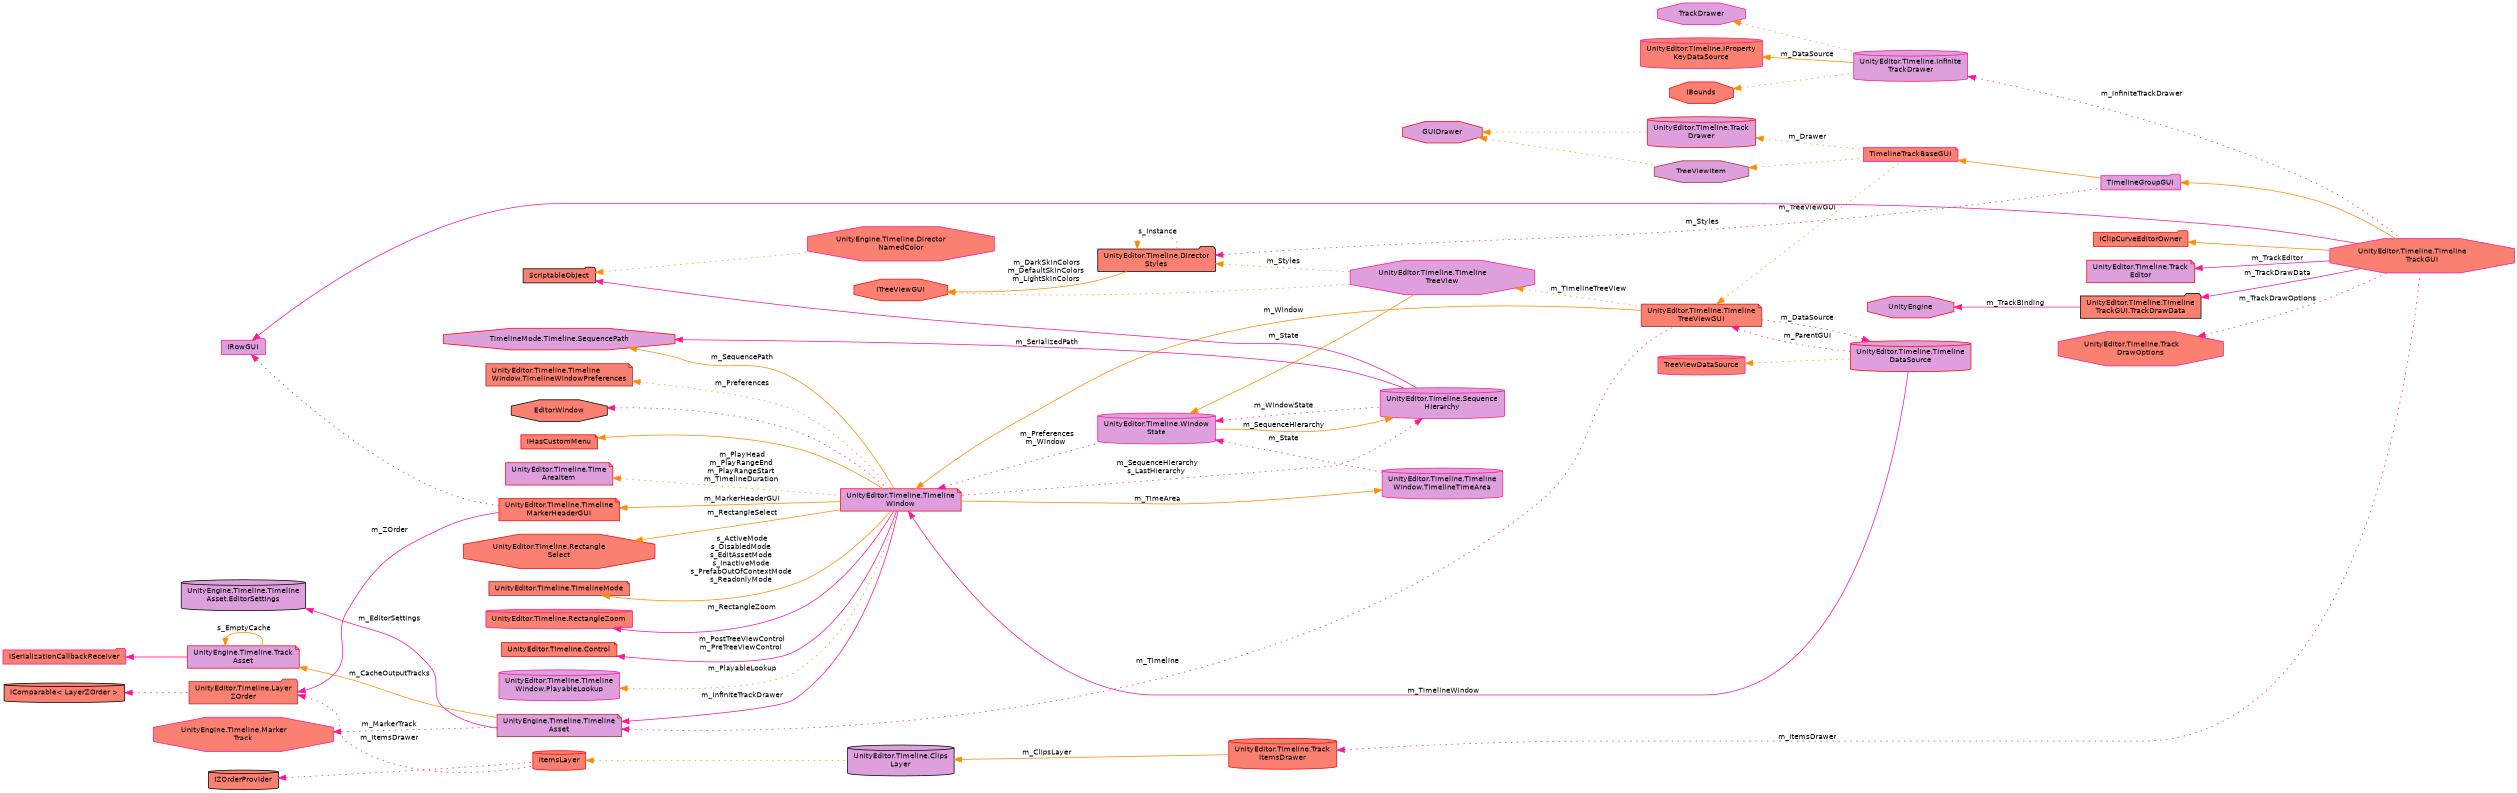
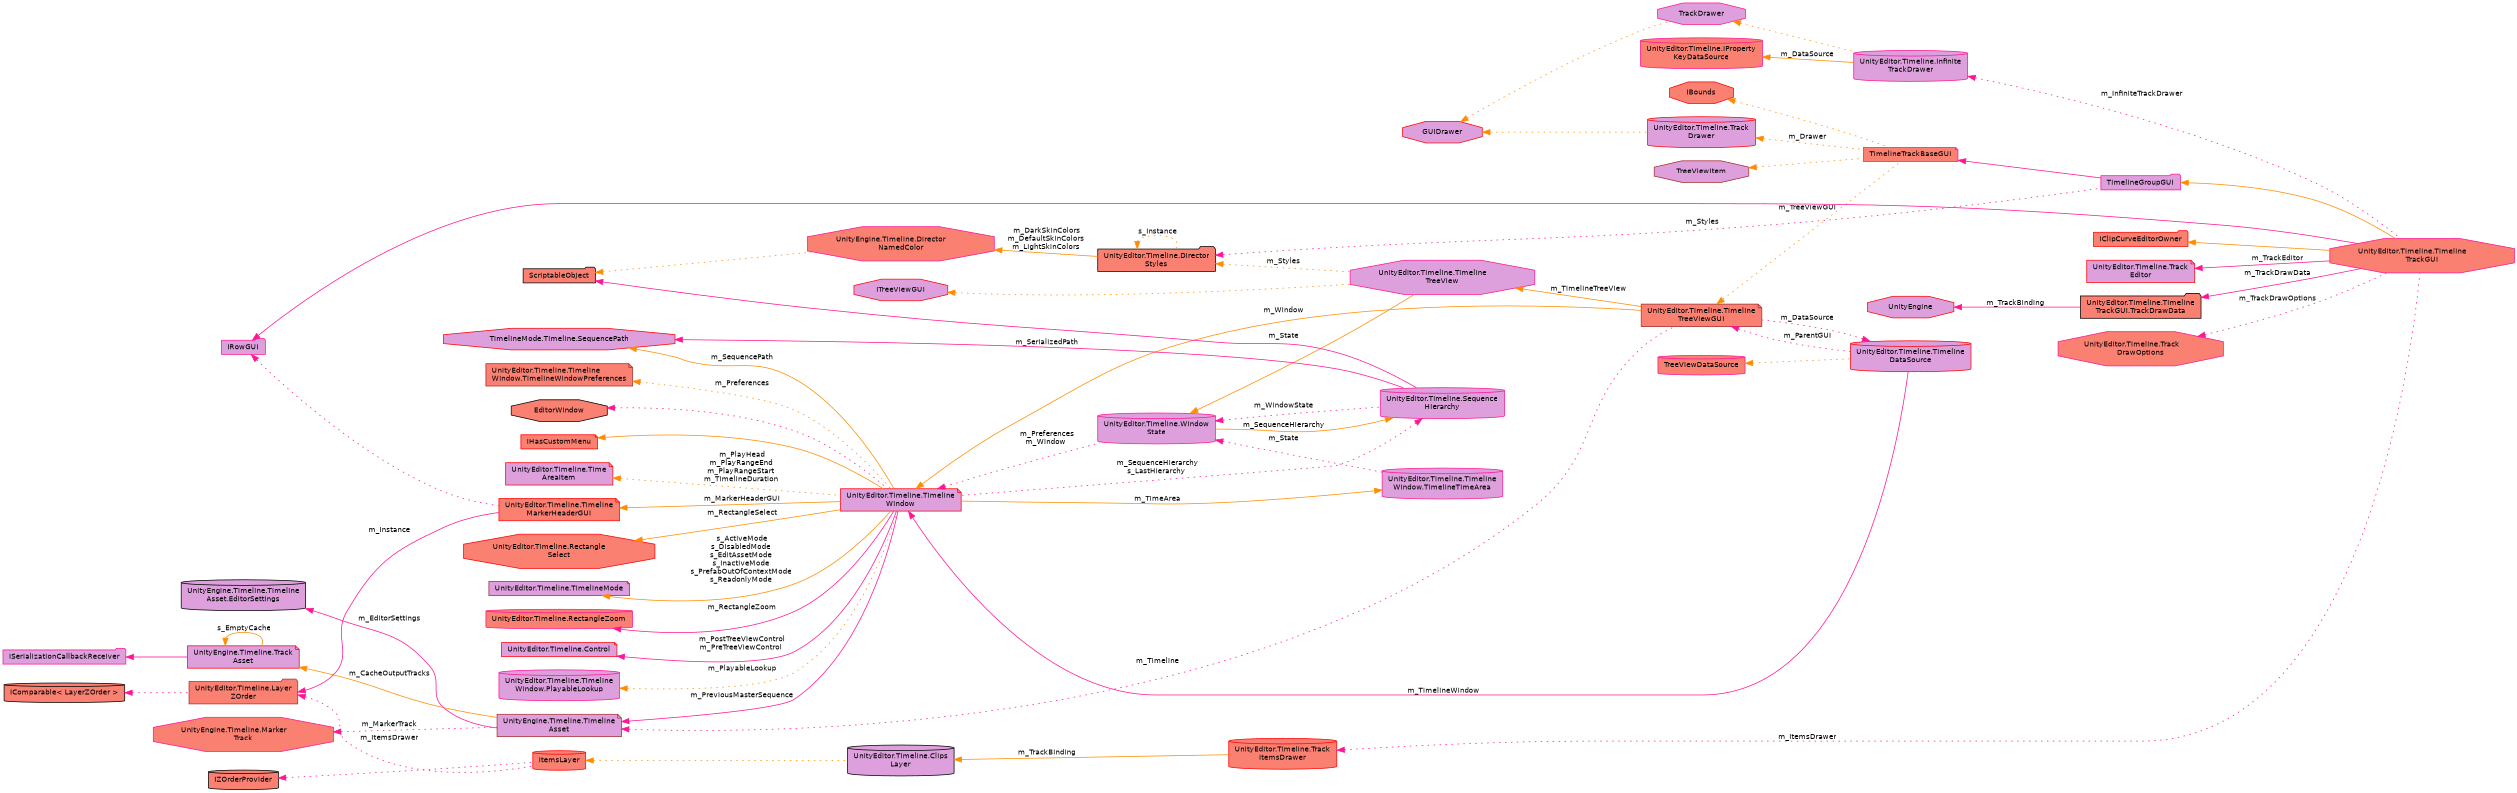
edge "UnityEditor.Timeline.Infinite TrackDrawer" -> "IBounds": now "TimelineTrackBaseGUI" -> "IBounds"
edge "TreeViewItem" -> "GUIDrawer": now "TrackDrawer" -> "GUIDrawer"
edge "TimelineGroupGUI" -> "TimelineTrackBaseGUI": color darkorange -> deeppink
edge "UnityEditor.Timeline.Director Styles" -> "ITreeViewGUI": now "UnityEditor.Timeline.Director Styles" -> "UnityEngine.Timeline.Director NamedColor"
node "ITreeViewGUI": fillcolor salmon -> plum
edge "UnityEditor.Timeline.Timeline TreeViewGUI" -> "UnityEditor.Timeline.Timeline TreeView": style dotted -> solid
edge "UnityEditor.Timeline.Timeline MarkerHeaderGUI" -> "UnityEditor.Timeline.Layer ZOrder": label " m_ZOrder" -> " m_Instance"
node "UnityEditor.Timeline.TimelineMode": fillcolor salmon -> plum
node "UnityEditor.Timeline.Control": fillcolor salmon -> plum
node "ISerializationCallbackReceiver": fillcolor salmon -> plum
edge "UnityEditor.Timeline.Timeline Window" -> "UnityEngine.Timeline.Timeline Asset": label " m_InfiniteTrackDrawer" -> " m_PreviousMasterSequence"
edge "UnityEditor.Timeline.Track ItemsDrawer" -> "UnityEditor.Timeline.Clips Layer": label " m_ClipsLayer" -> " m_TrackBinding"
